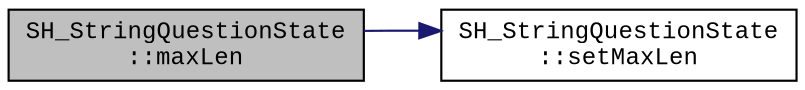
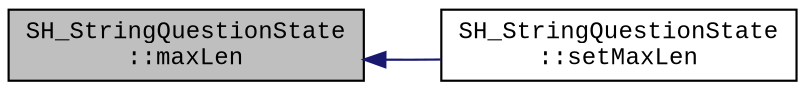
edge "SH_StringQuestionState ::maxLen" -> "SH_StringQuestionState ::setMaxLen": reversed
